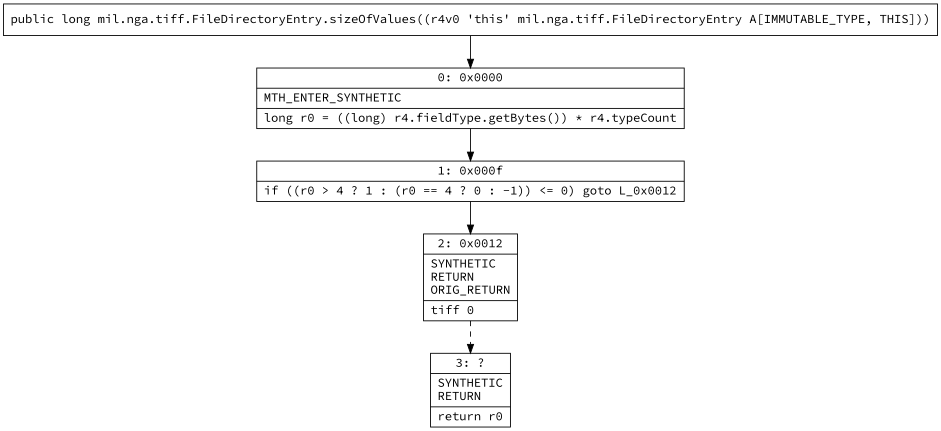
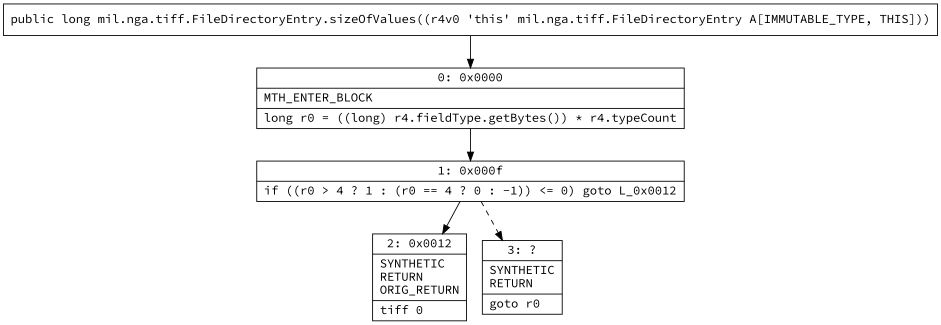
node "0: 0x0000": text "MTH_ENTER_SYNTHETIC" -> "MTH_ENTER_BLOCK"
edge "2: 0x0012" -> "3: ?": now "1: 0x000f" -> "3: ?"
node "3: ?": text "return r0" -> "goto r0"
